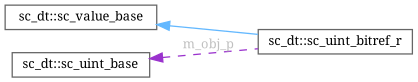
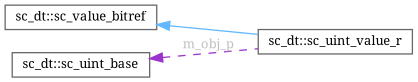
node "sc_dt::sc_value_base": label "sc_dt::sc_value_base" -> "sc_dt::sc_value_bitref"
node "sc_dt::sc_uint_bitref_r": label "sc_dt::sc_uint_bitref_r" -> "sc_dt::sc_uint_value_r"
